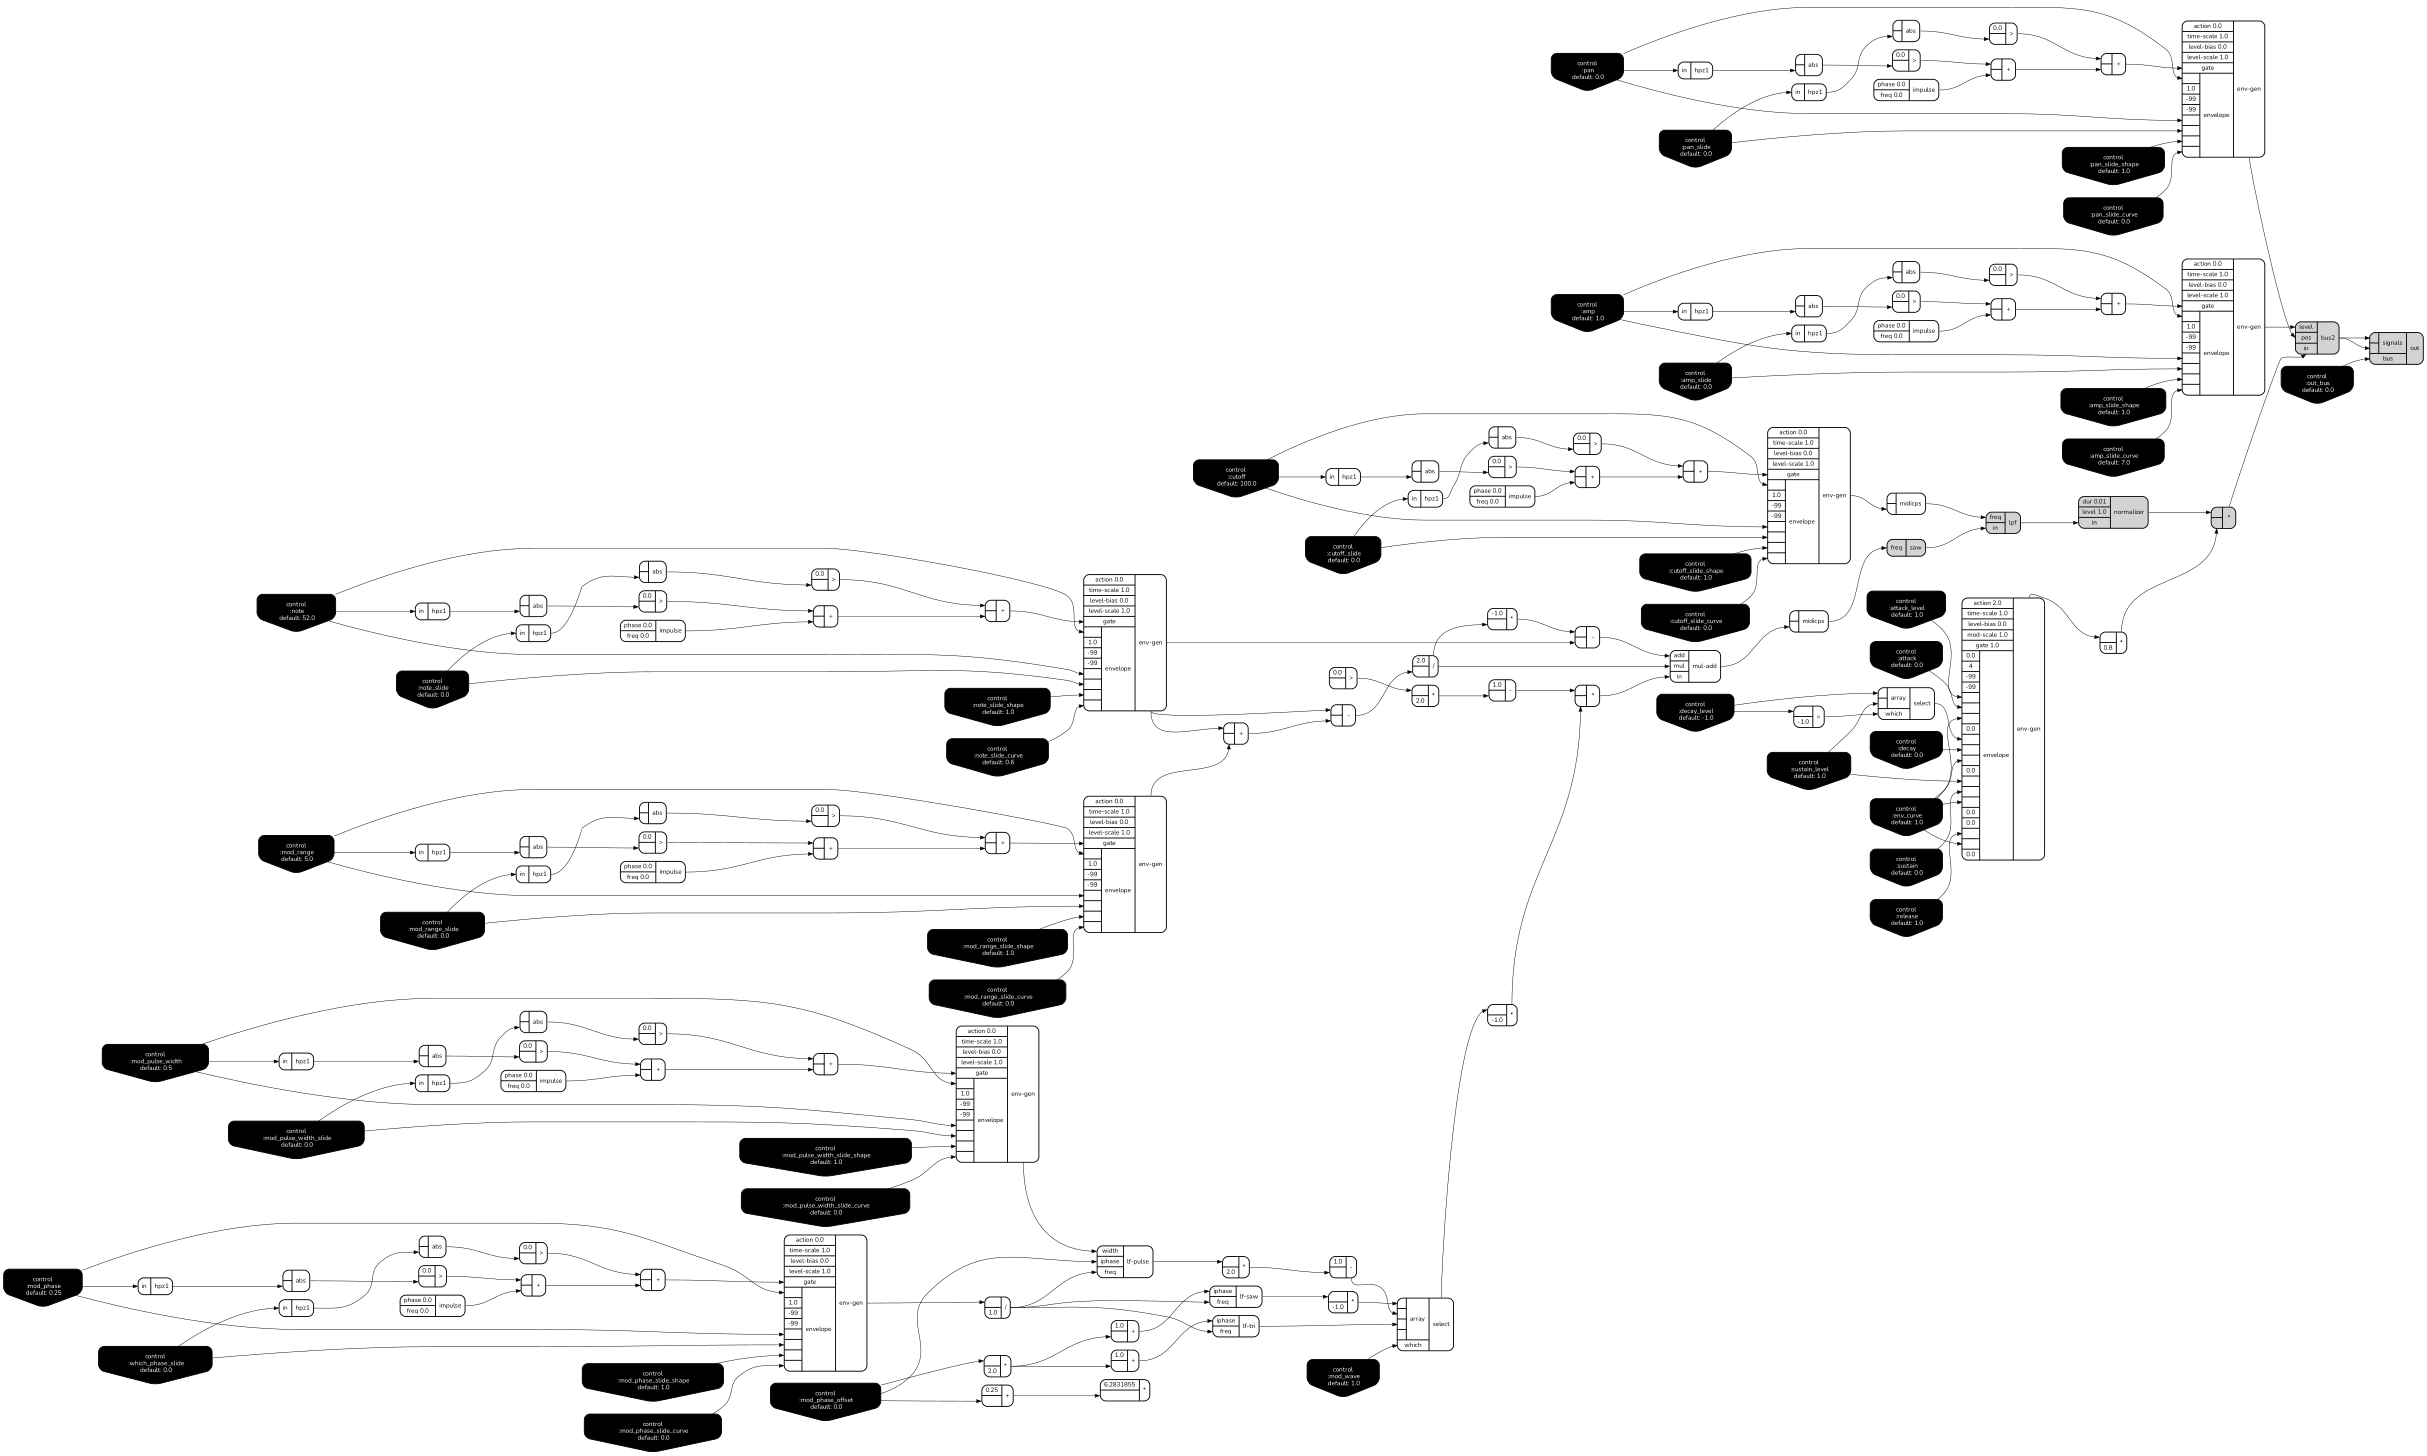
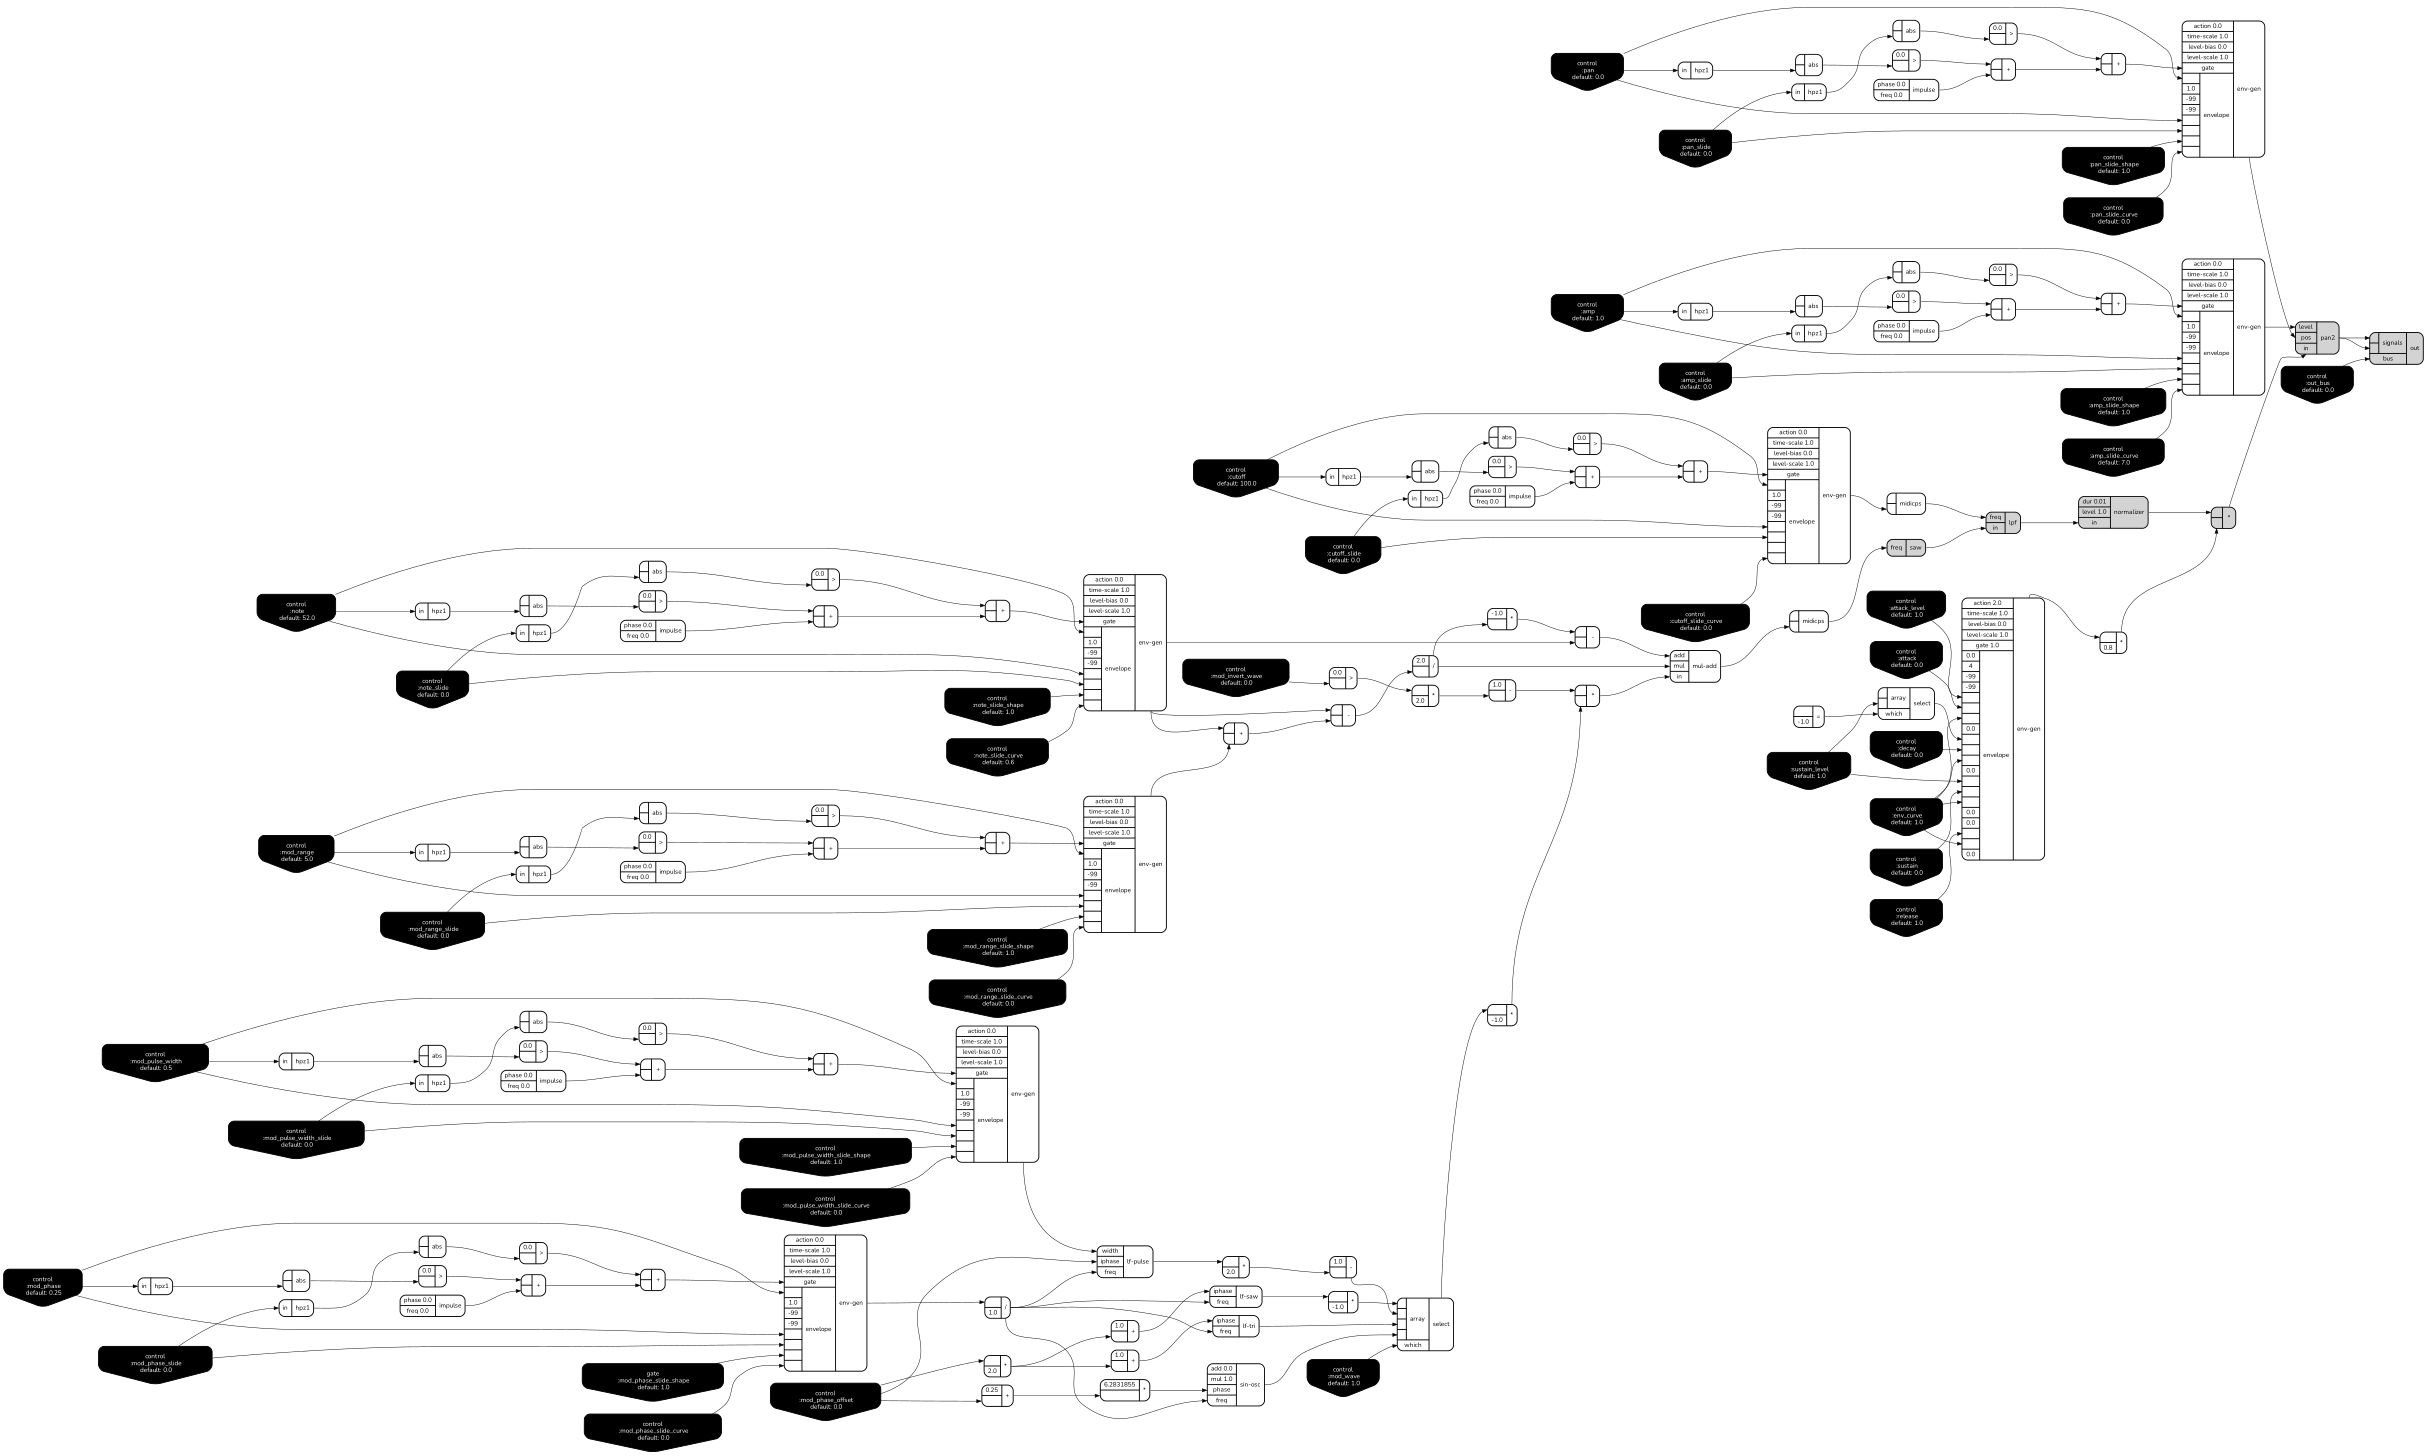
node "level": text "bus2" -> "pan2"
node "control :cutoff_slide_shape default: 1.0": removed
node "action 2.0": text "mod-scale 1.0" -> "level-scale 1.0"
node "control :mod_invert_wave default: 0.0": added
node "control :decay_level default: -1.0": removed
node "control :which_phase_slide default: 0.0": label "control :which_phase_slide default: 0.0" -> "control :mod_phase_slide default: 0.0"
node "control :mod_phase_slide_shape default: 1.0": label "control :mod_phase_slide_shape default: 1.0" -> "gate :mod_phase_slide_shape default: 1.0"
node "add 0.0": added
